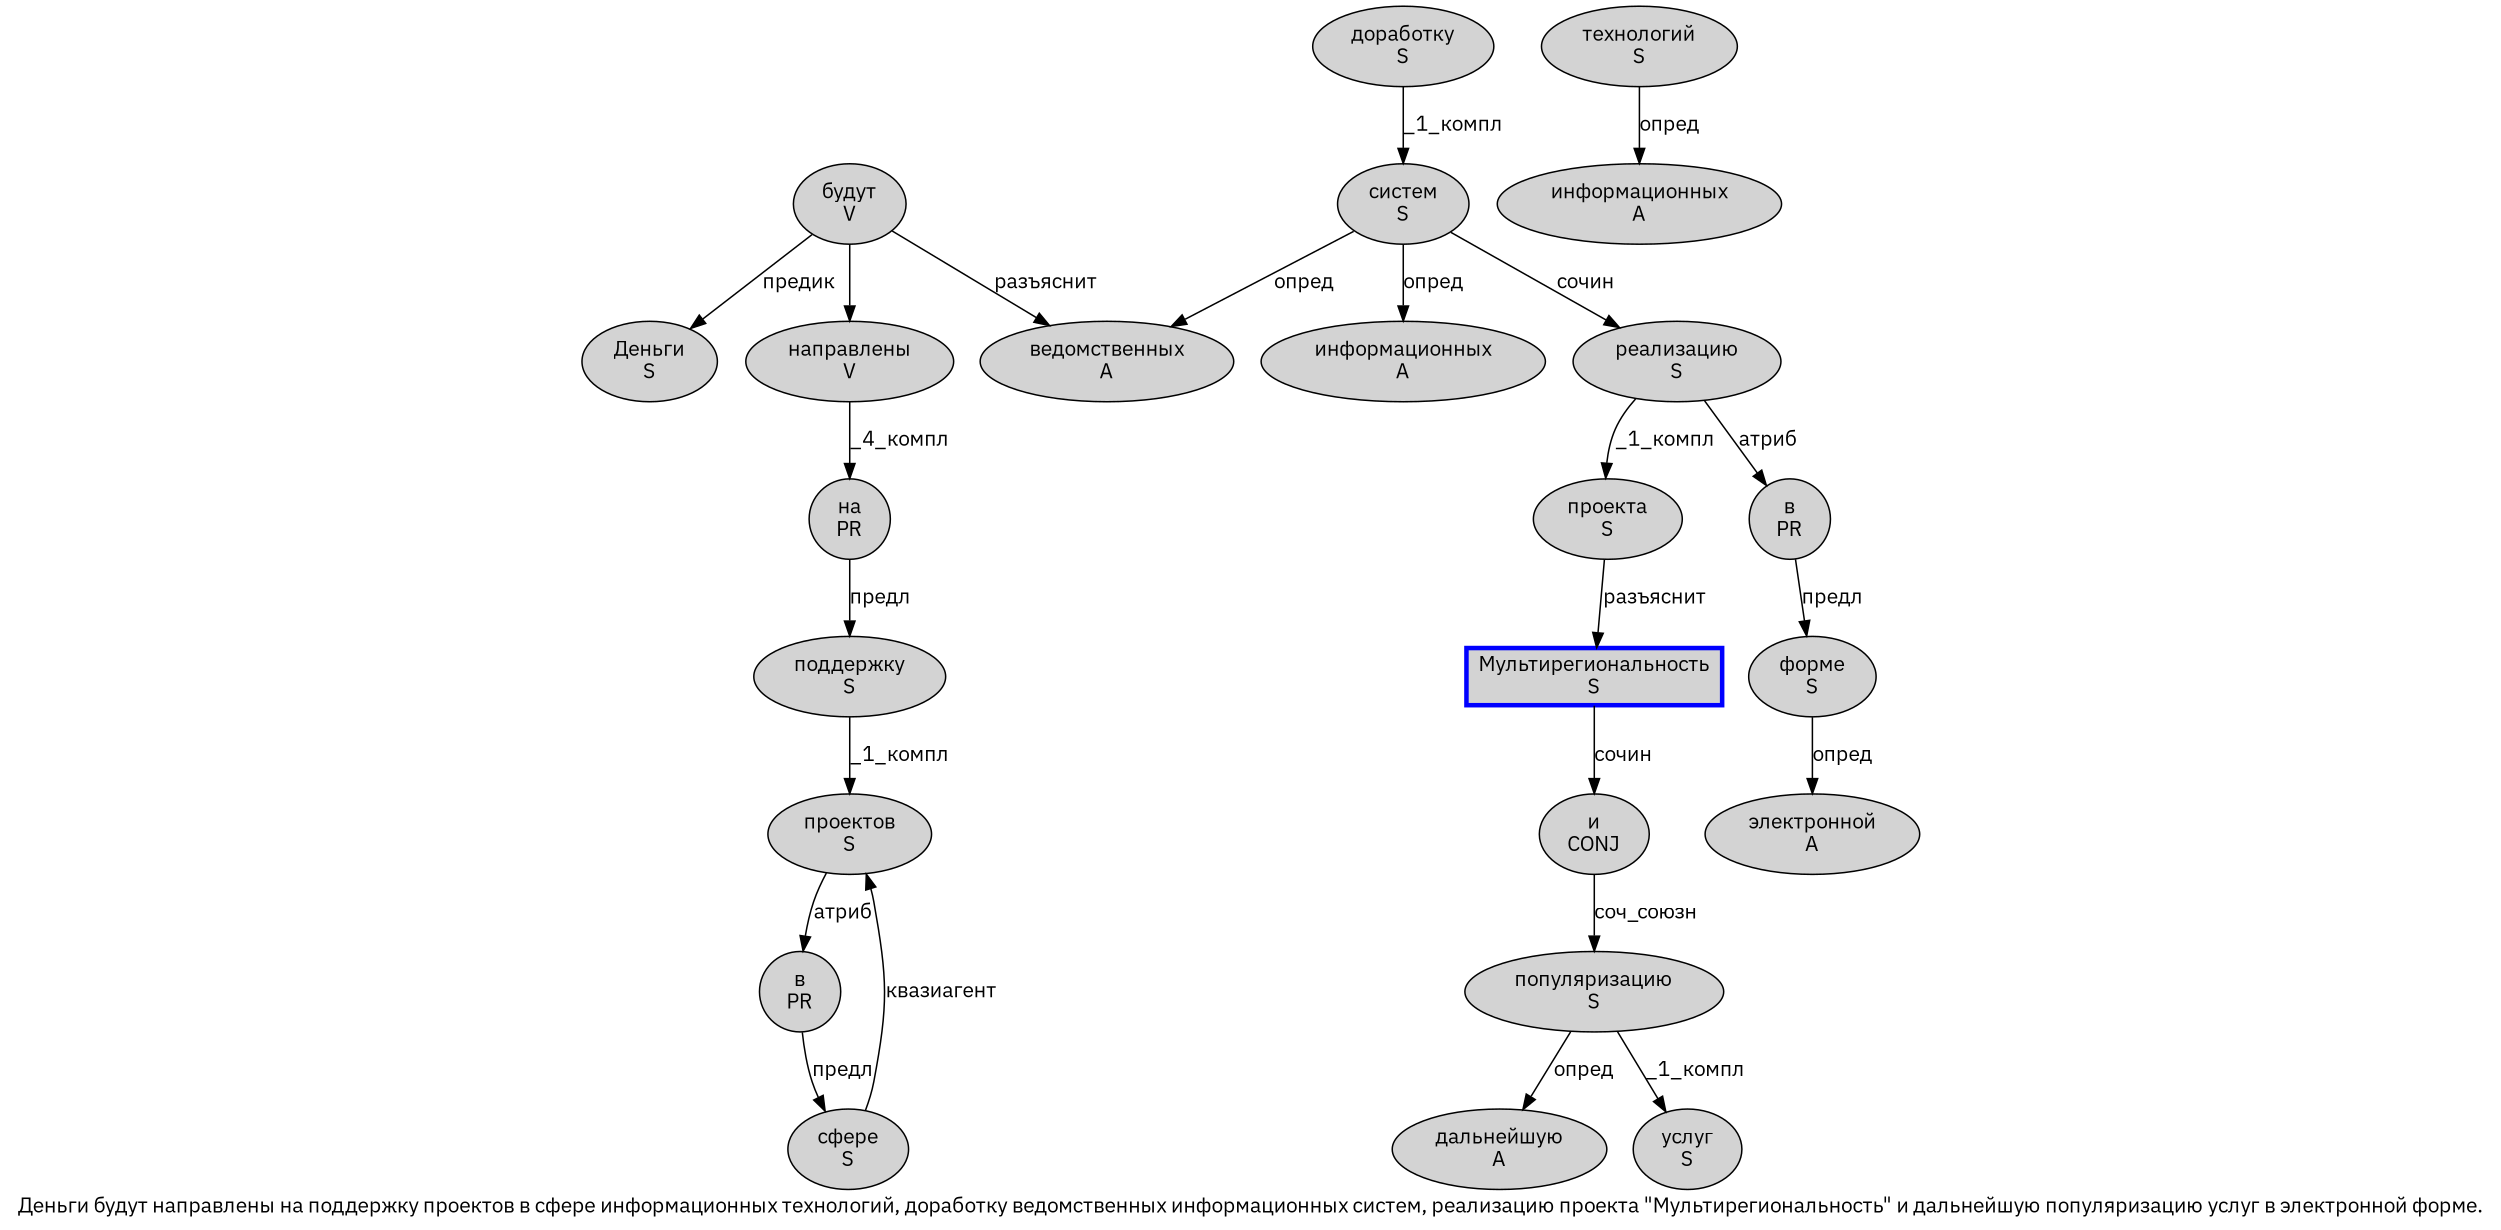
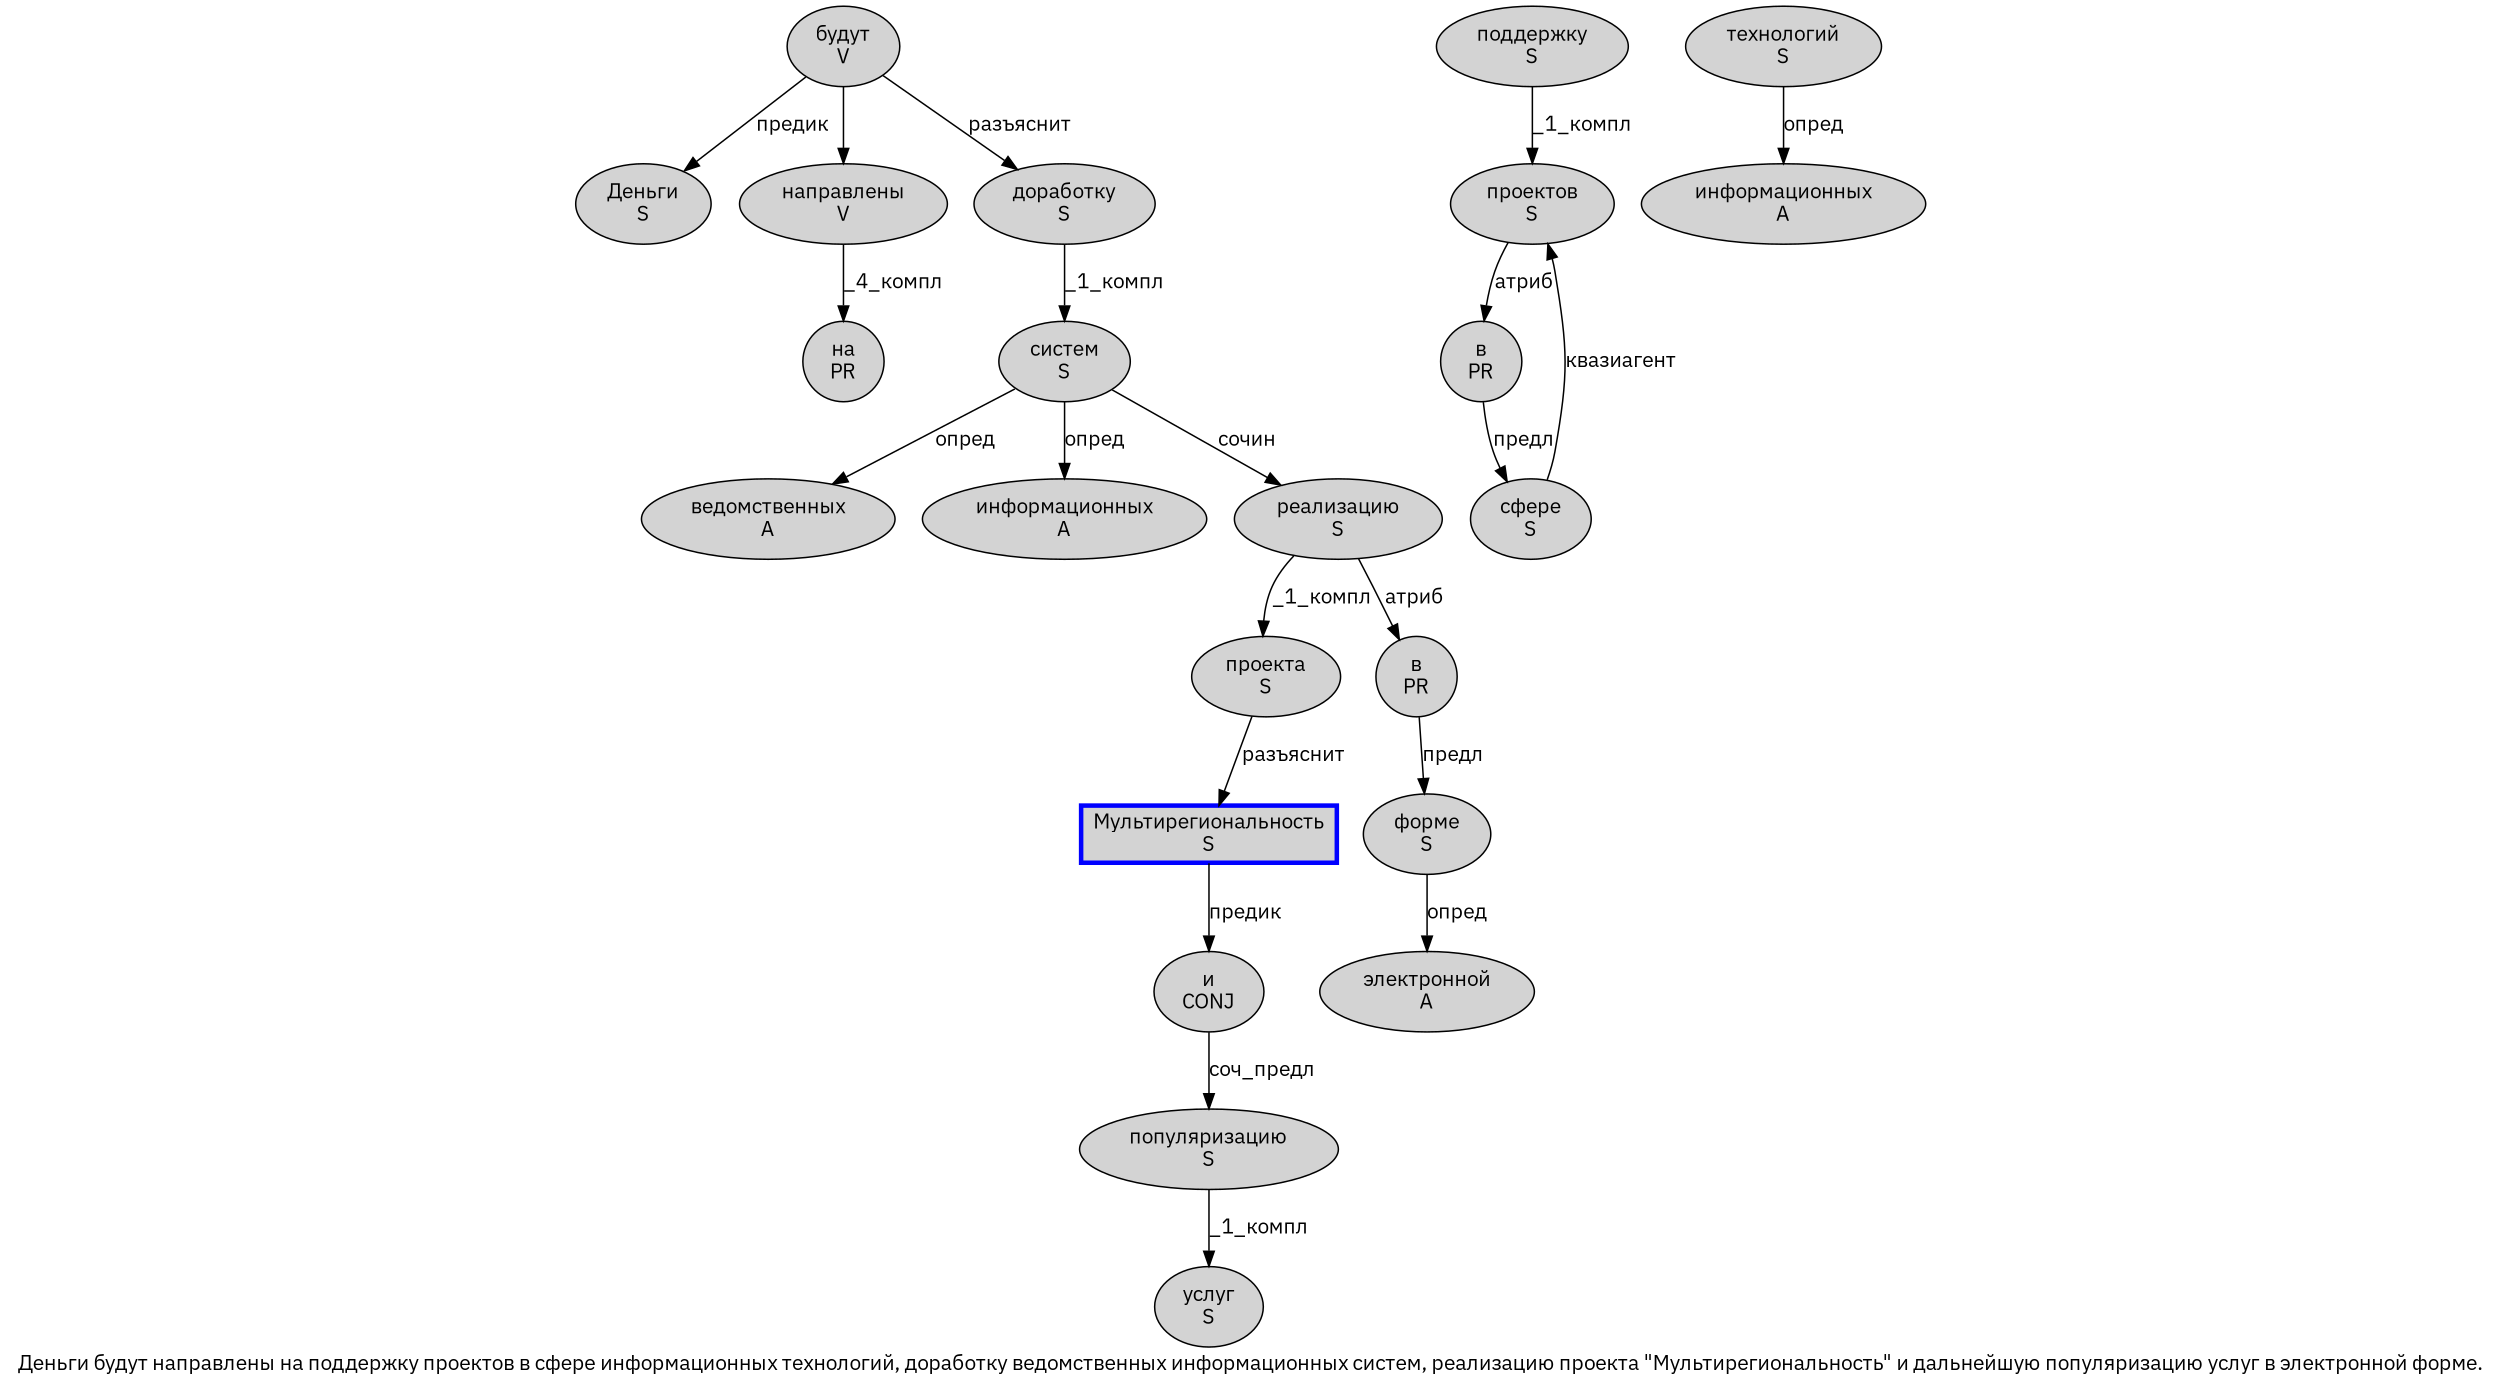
edge "будут V" -> "ведомственных A": now "будут V" -> "доработку S"
edge "на PR" -> "поддержку S": removed, label "предл"
edge "Мультирегиональность S" -> "и CONJ": label "сочин" -> "предик"
edge "и CONJ" -> "популяризацию S": label "соч_союзн" -> "соч_предл"
node "дальнейшую A": removed
